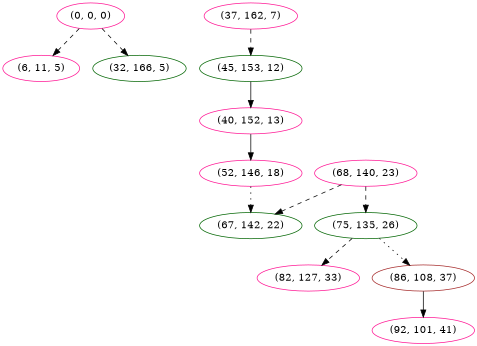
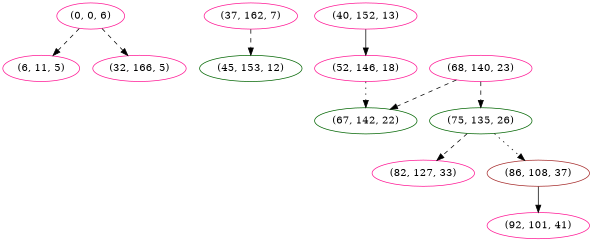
node "(0, 0, 0)": label "(0, 0, 0)" -> "(0, 0, 6)"
node "(32, 166, 5)": color darkgreen -> deeppink
edge "(45, 153, 12)" -> "(40, 152, 13)": removed
